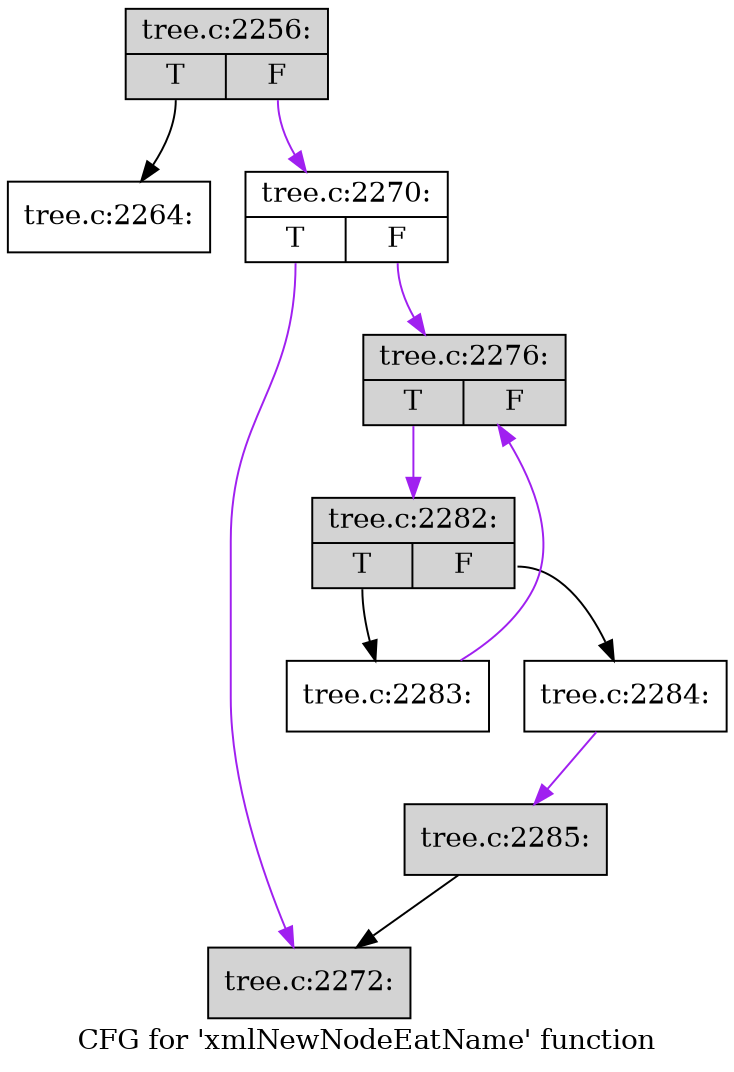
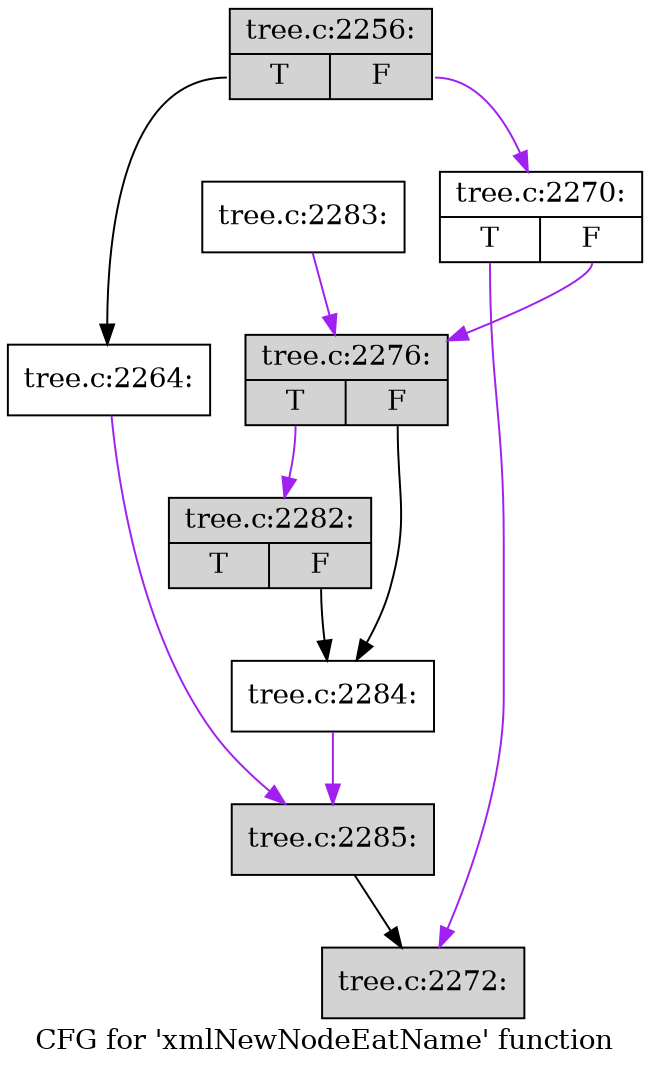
edge "tree.c:2276:" -> "tree.c:2284:": added
edge "tree.c:2282:" -> "tree.c:2283:": removed
edge "tree.c:2264:" -> "tree.c:2285:": added
